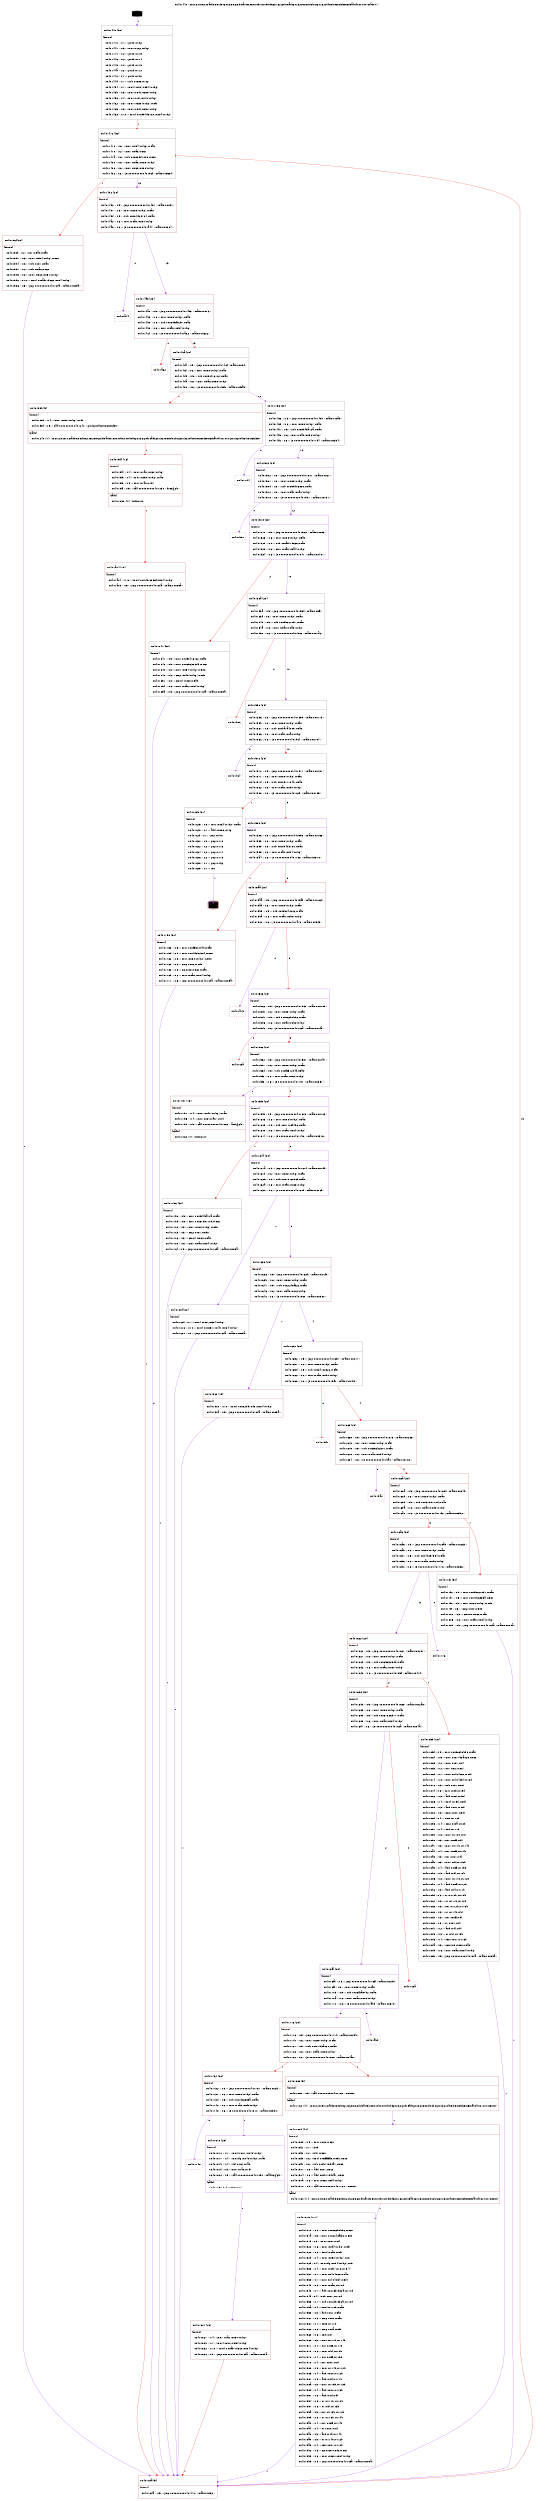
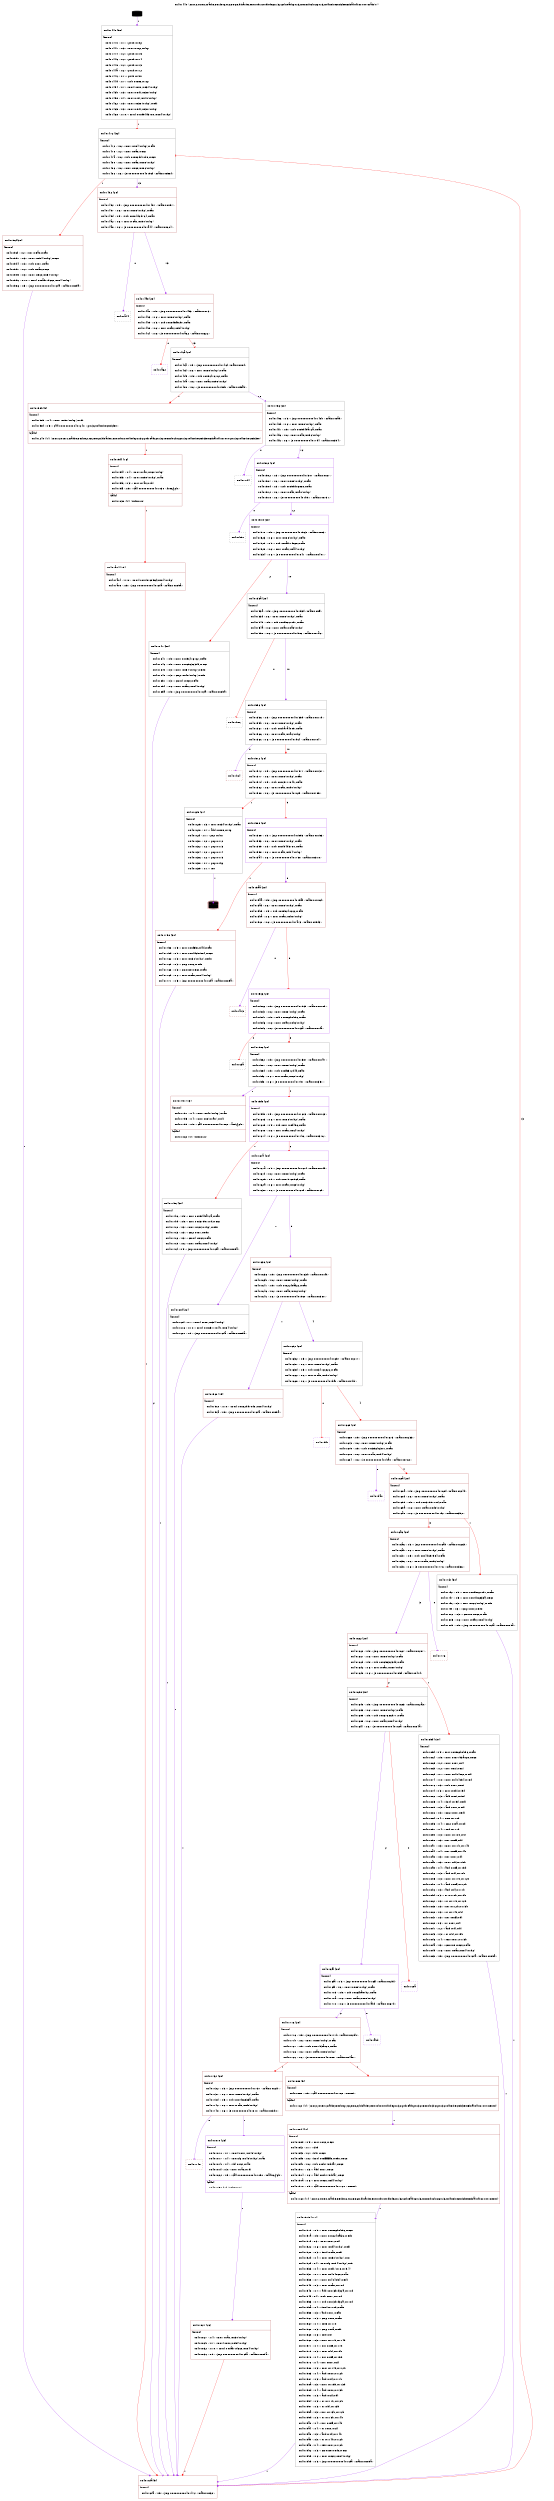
edge "0x40158e [28]" -> "0x4015aa [28]": color red -> purple
